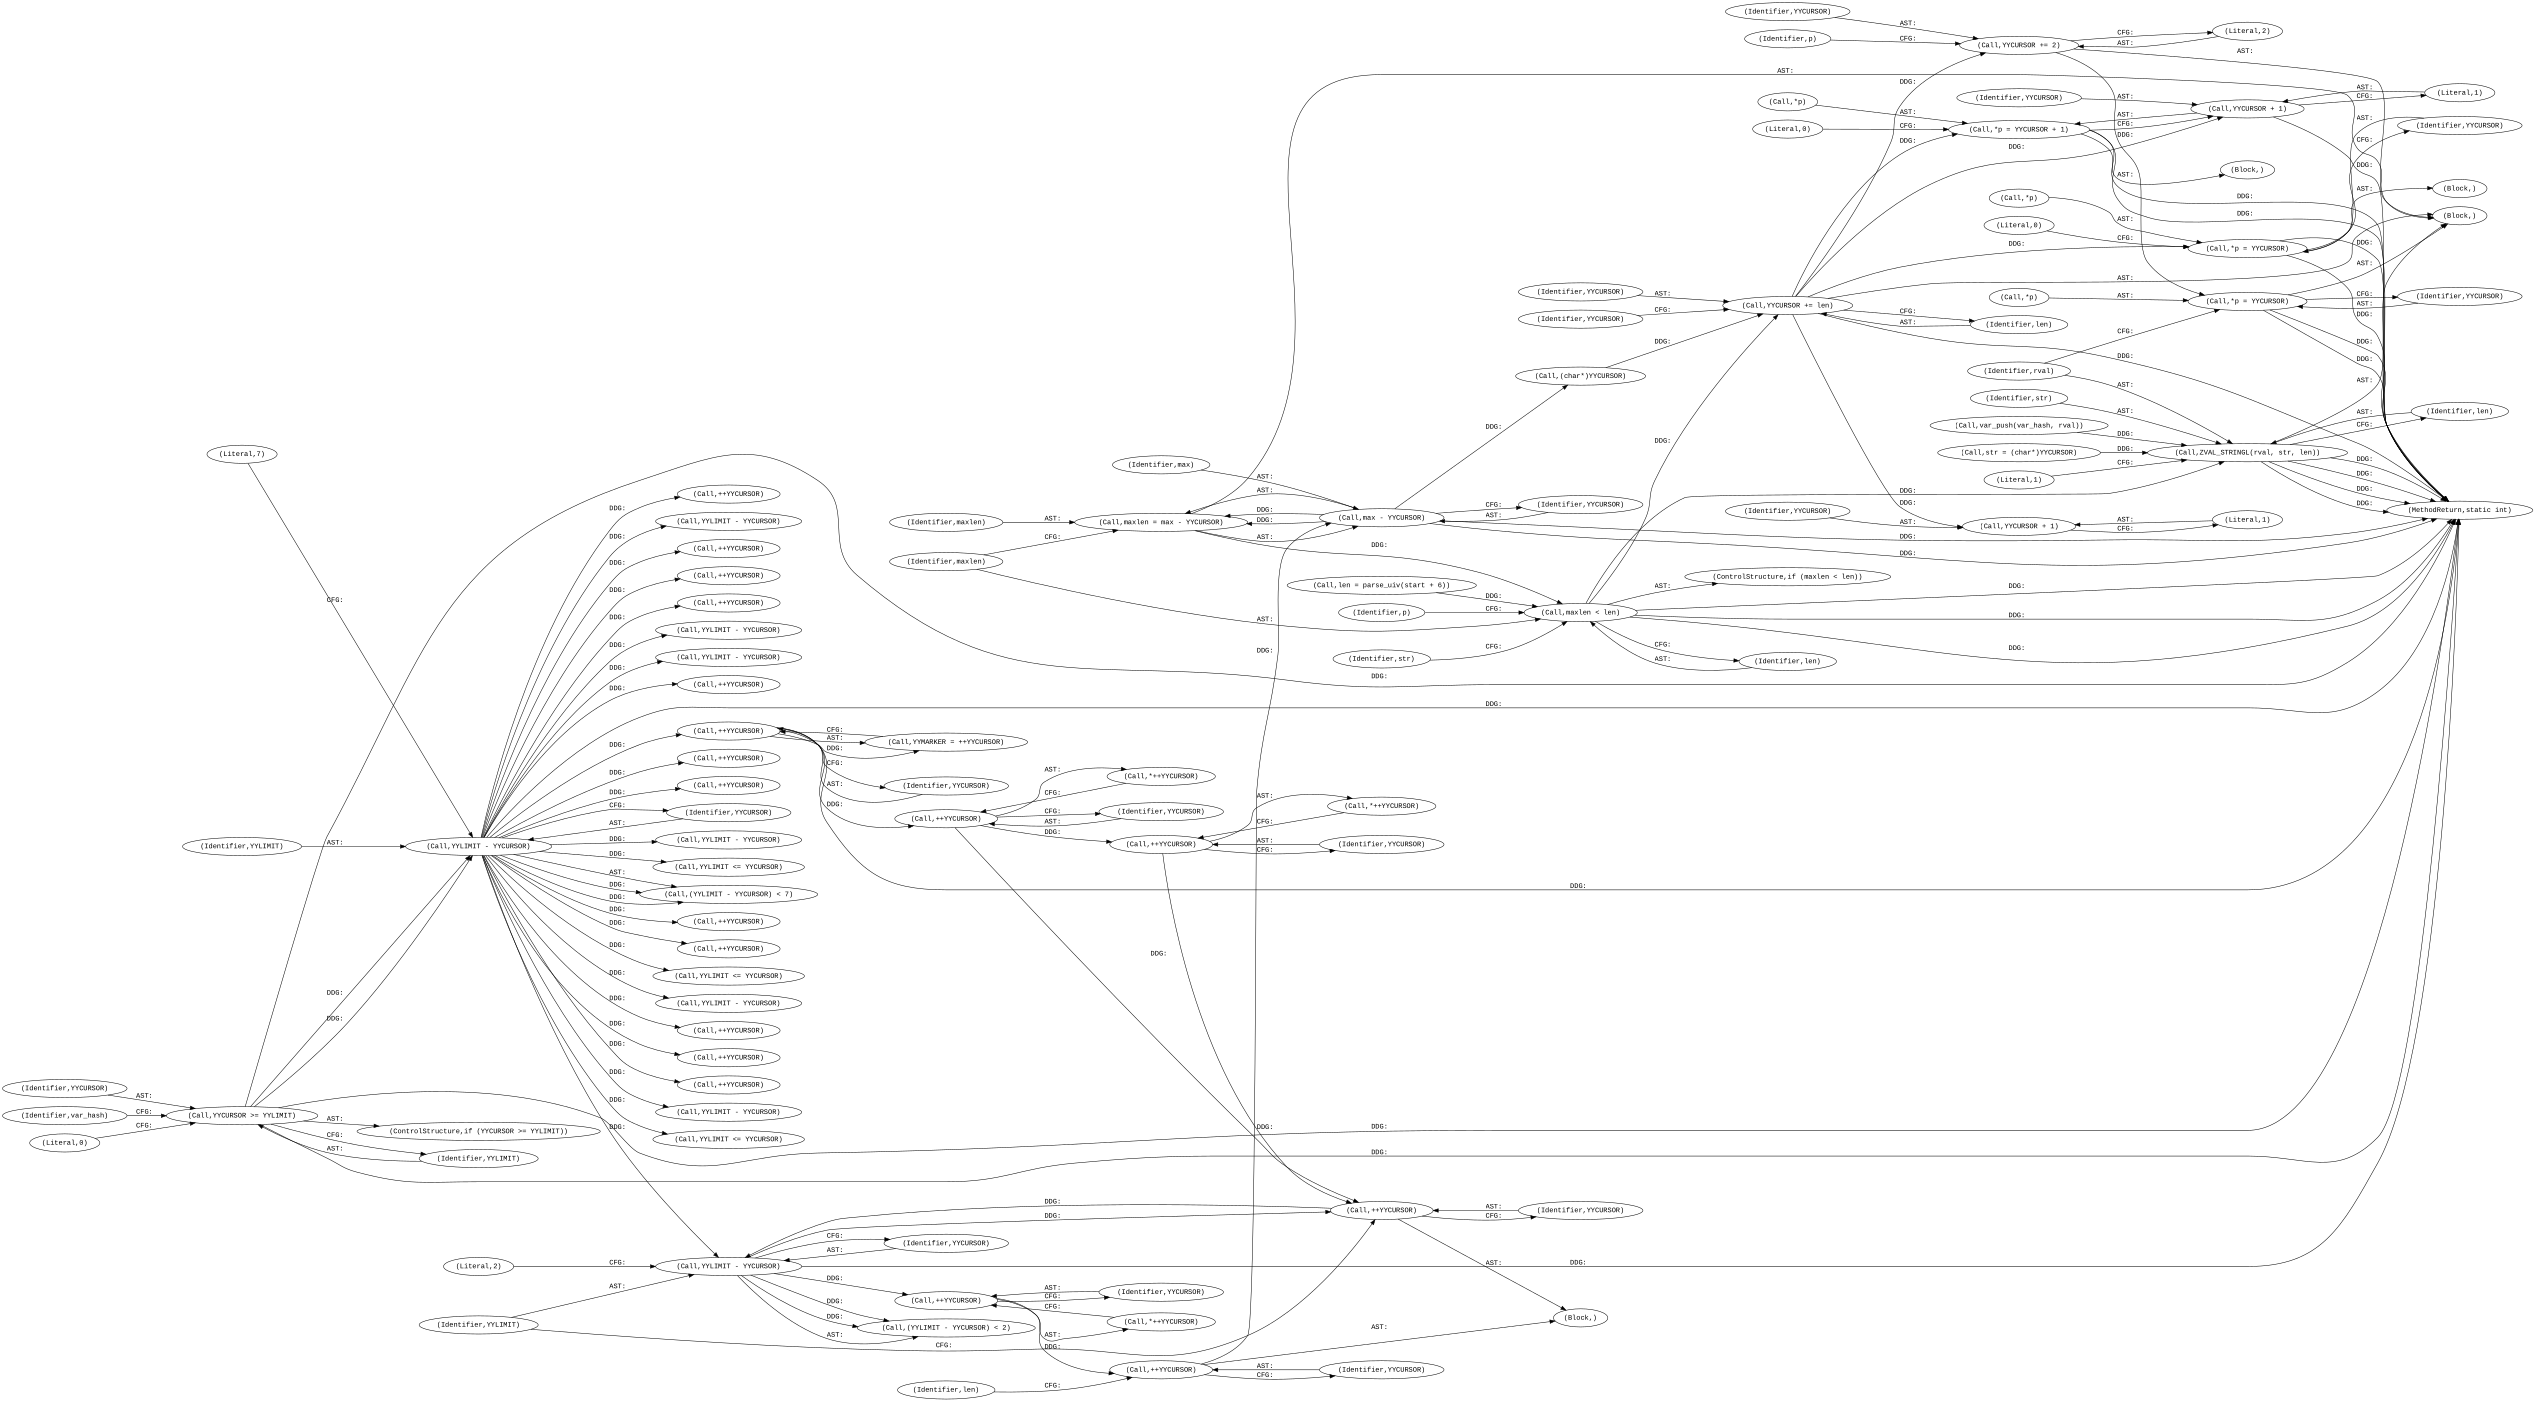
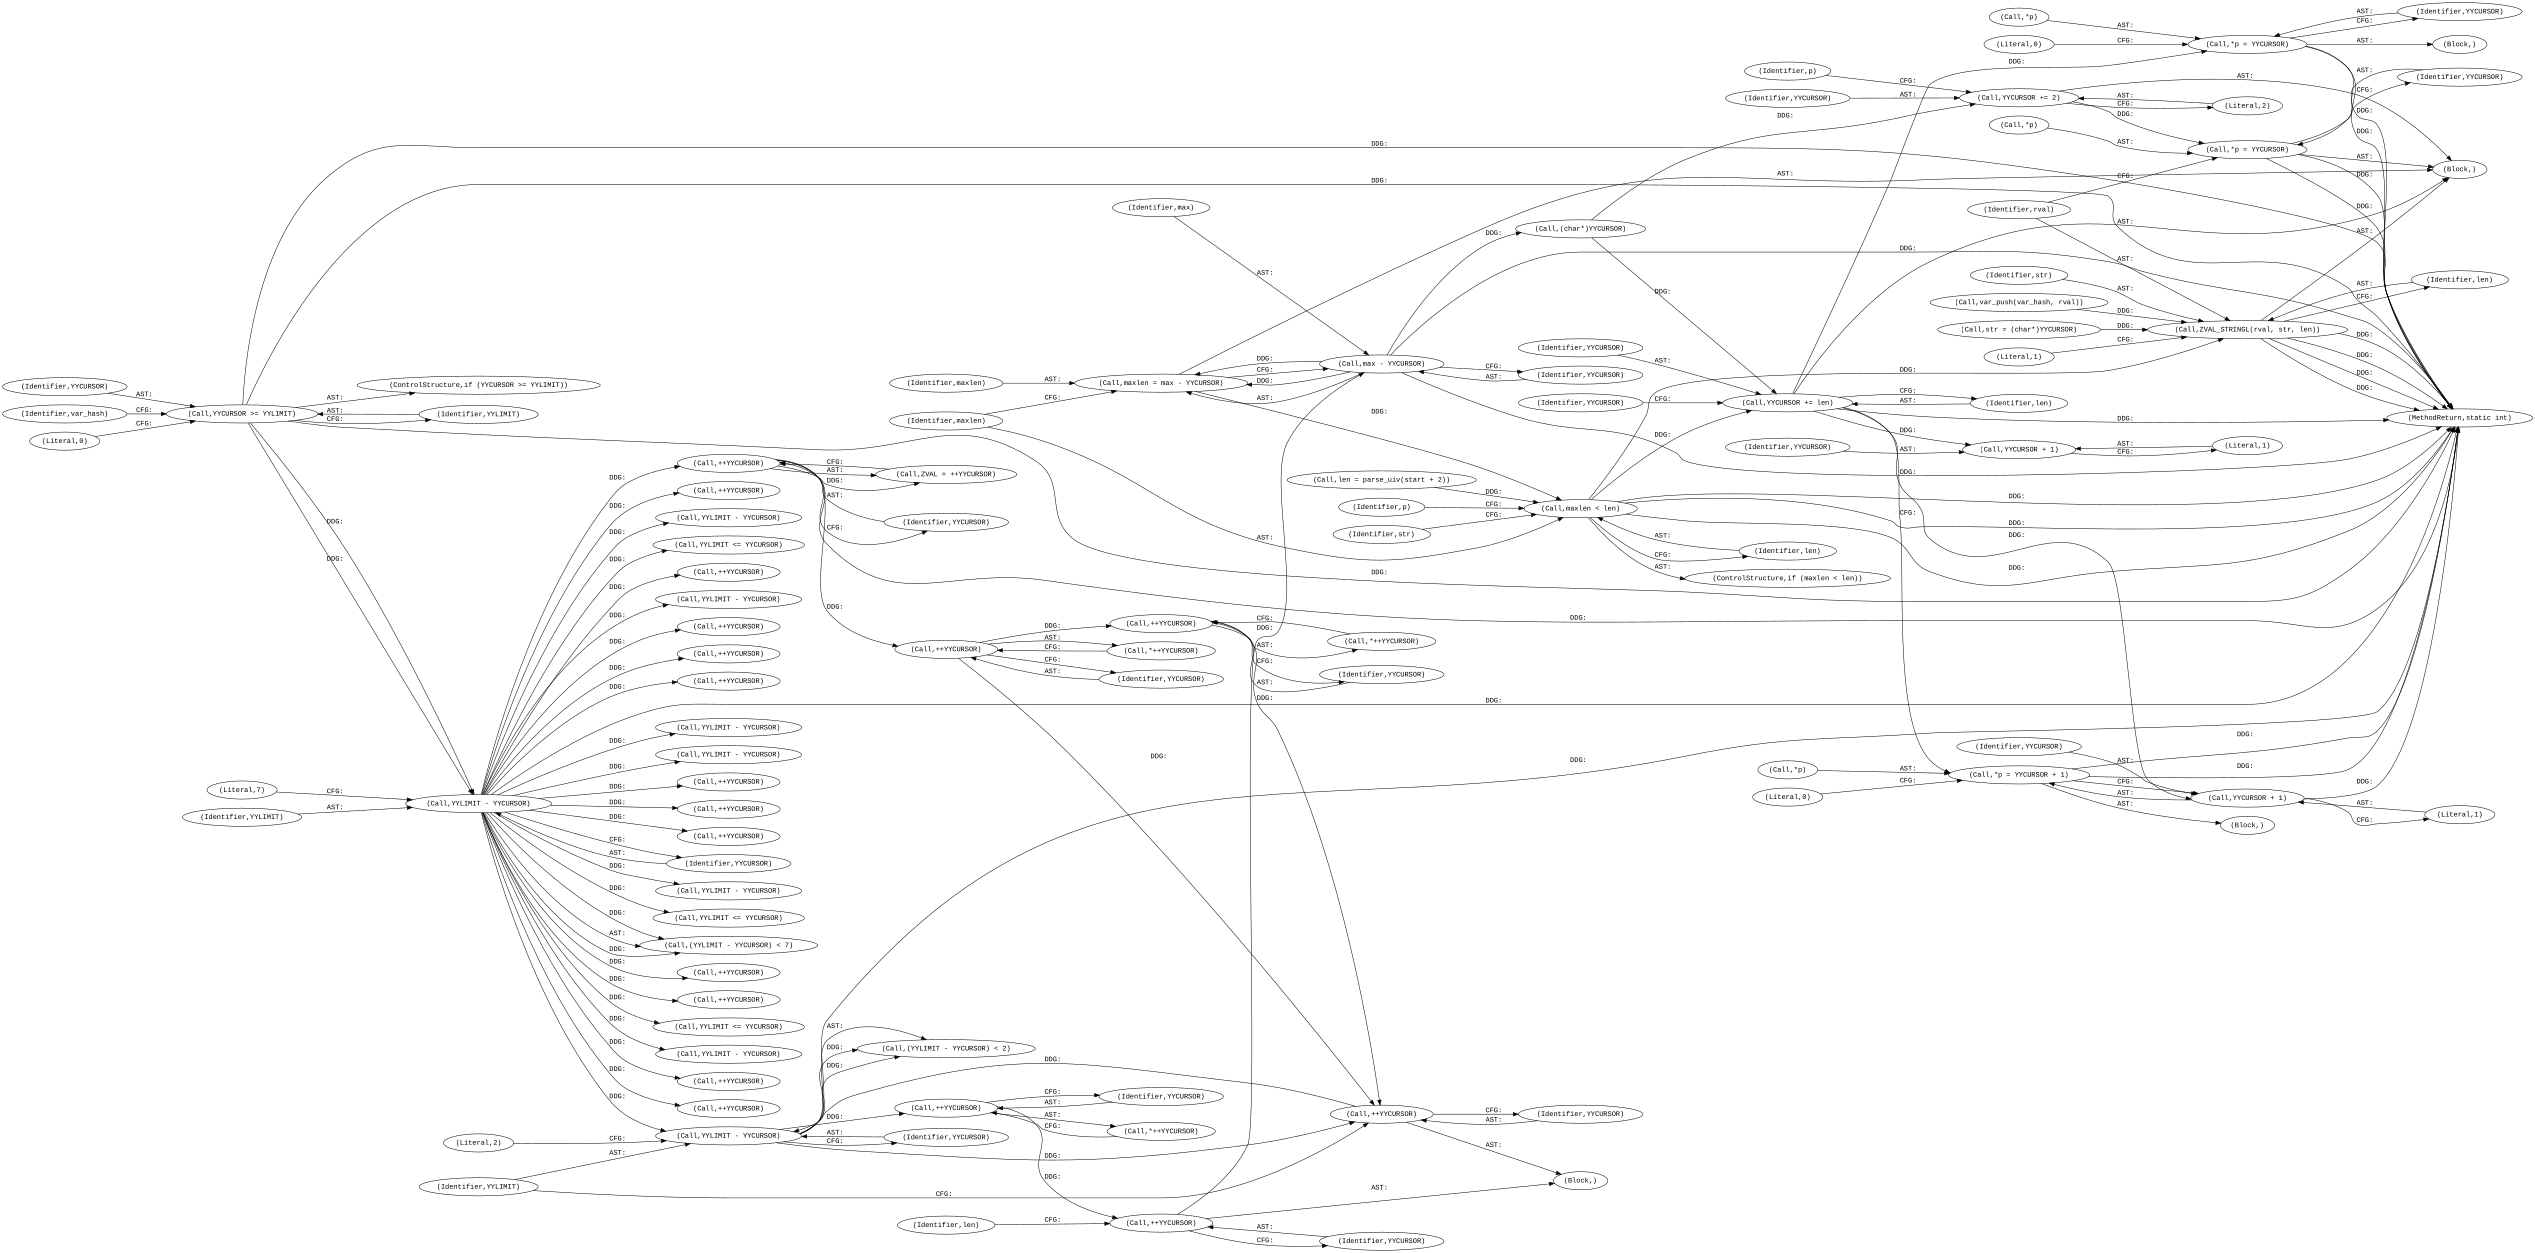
edge "(Call,YYCURSOR += len)" -> "(Call,*p = YYCURSOR + 1)": label "DDG: " -> "CFG: "
edge "(Call,YYCURSOR += len)" -> "(Call,YYCURSOR += 2)": now "(Call,(char*)YYCURSOR)" -> "(Call,YYCURSOR += 2)"
edge "(Call,maxlen = max - YYCURSOR)" -> "(Call,max - YYCURSOR)": label "AST: " -> "CFG: "
node "(Call,len = parse_uiv(start + 6))": label "(Call,len = parse_uiv(start + 6))" -> "(Call,len = parse_uiv(start + 2))"
node "(Call,YYMARKER = ++YYCURSOR)": label "(Call,YYMARKER = ++YYCURSOR)" -> "(Call,ZVAL = ++YYCURSOR)"
